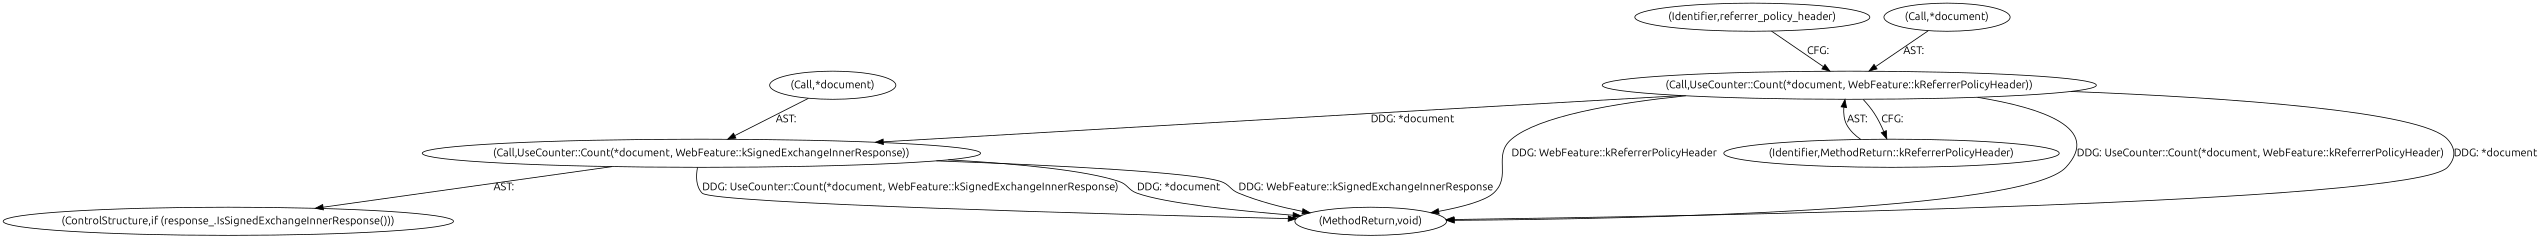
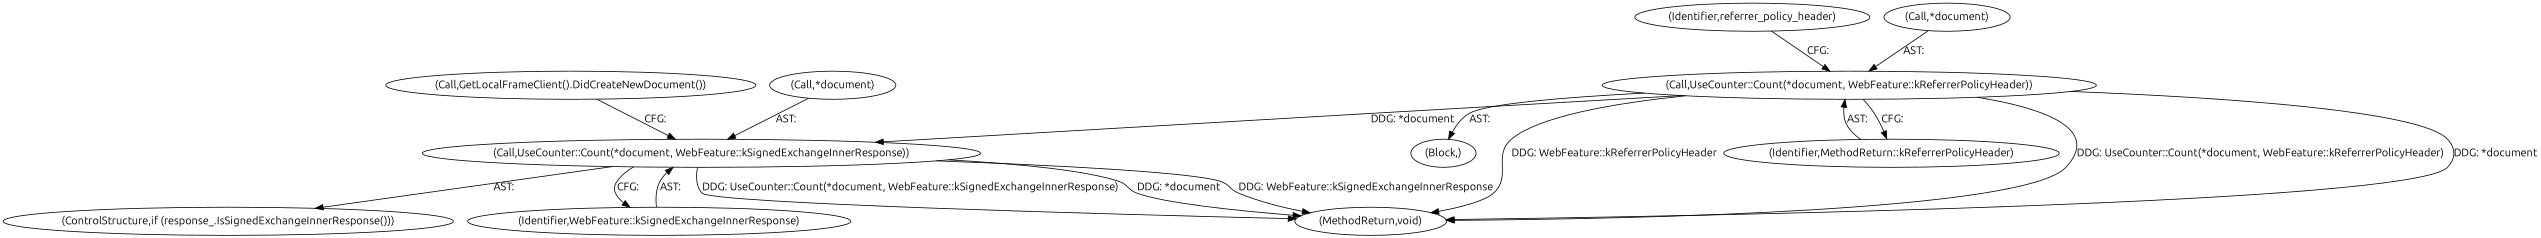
node "(Call,GetLocalFrameClient().DidCreateNewDocument())": added
node "(Block,)": added
node "(Identifier,WebFeature::kSignedExchangeInnerResponse)": added
